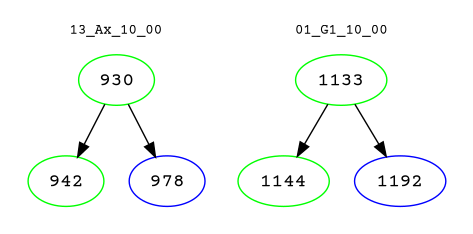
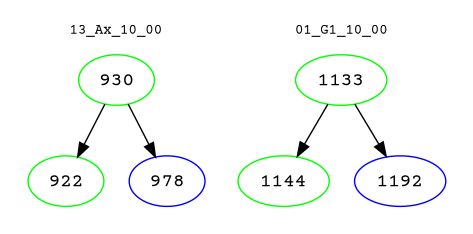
node "942": label "942" -> "922"
